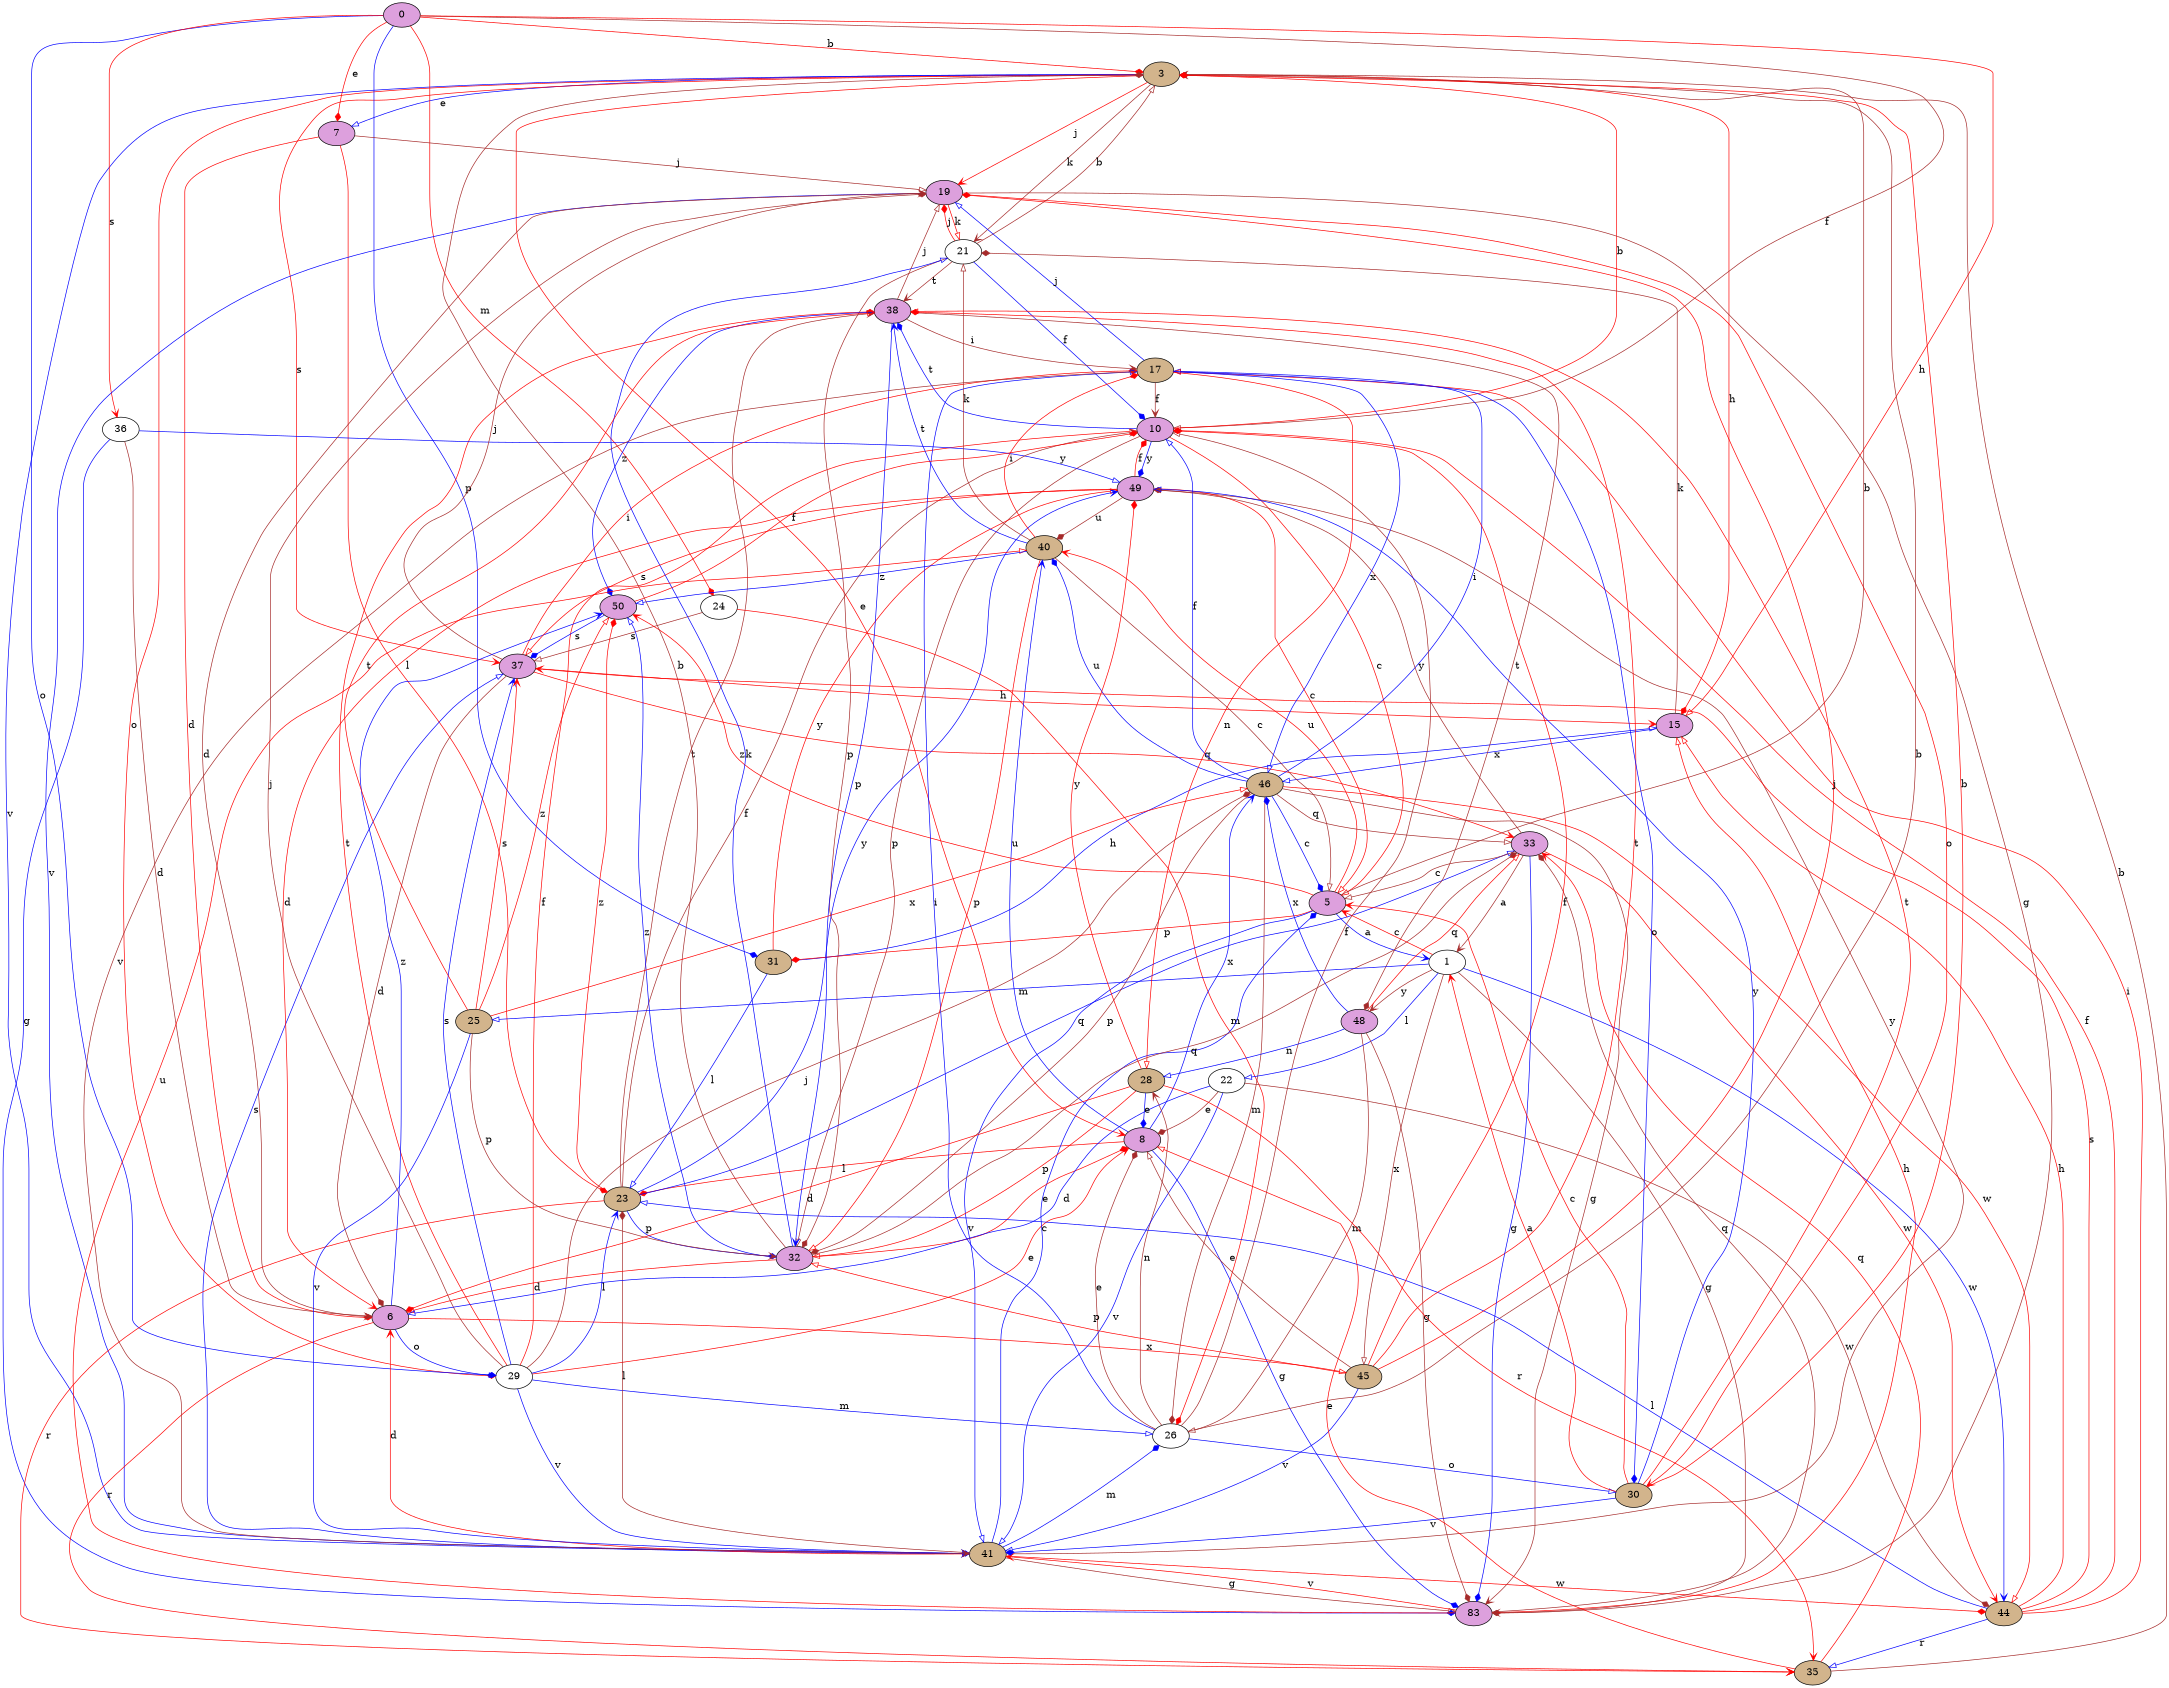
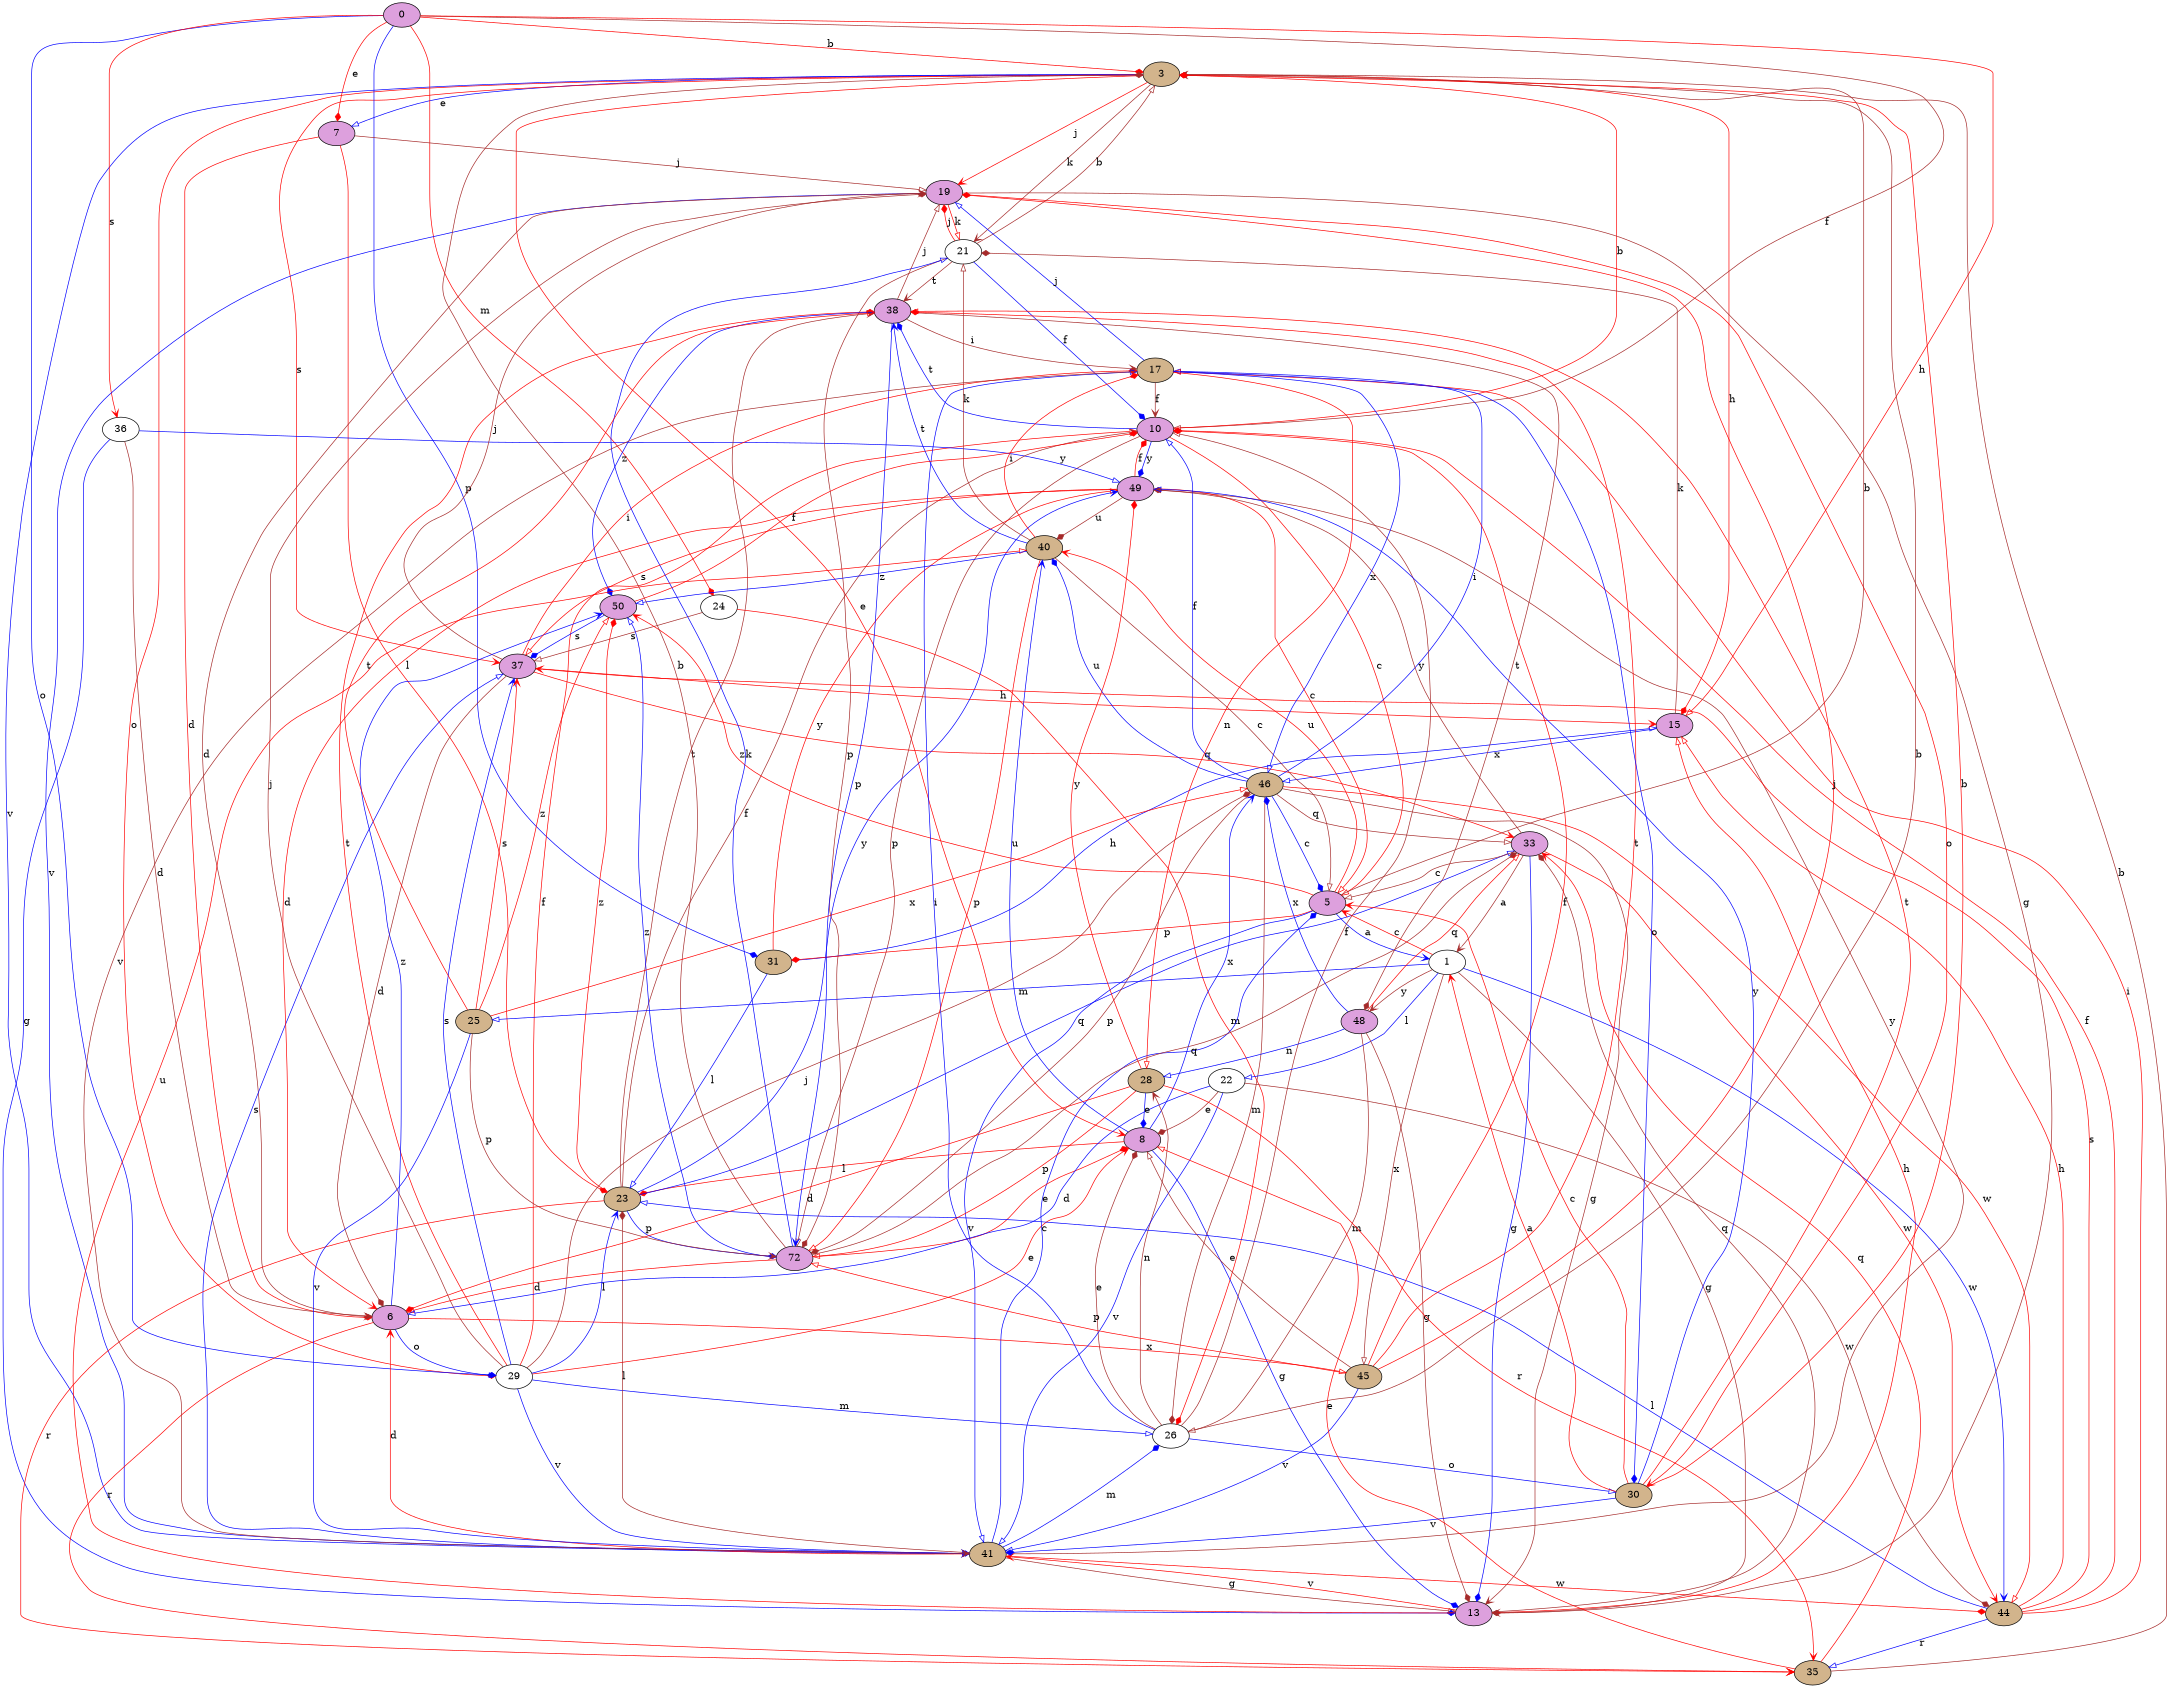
node "32": label "32" -> "72"
node "83": label "83" -> "13"
